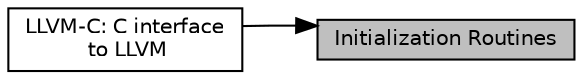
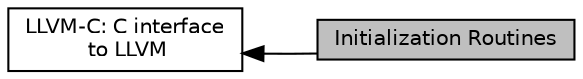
edge "LLVM-C: C interface to LLVM" -> "Initialization Routines": reversed
